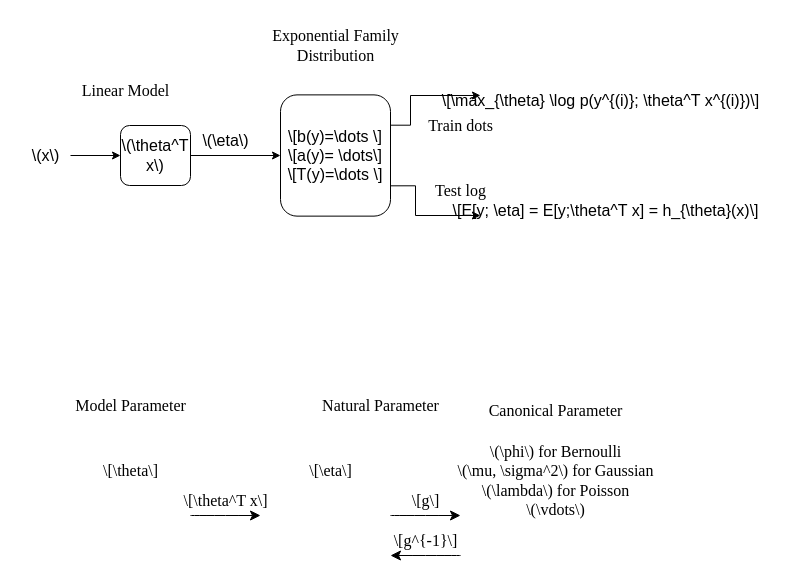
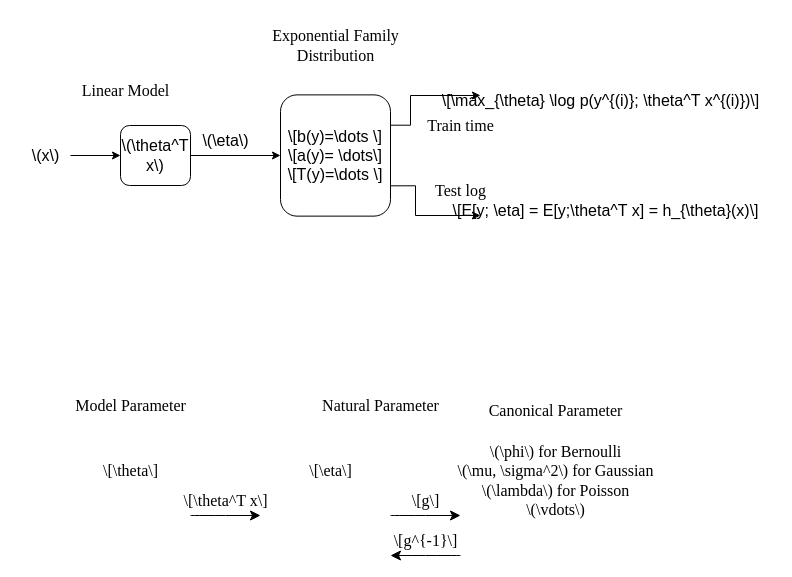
node "Train dots": label "Train dots" -> "Train time"
